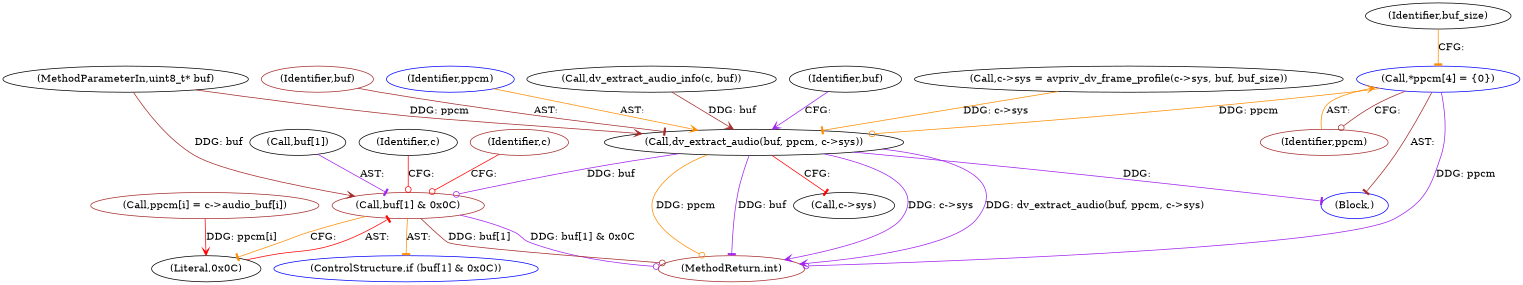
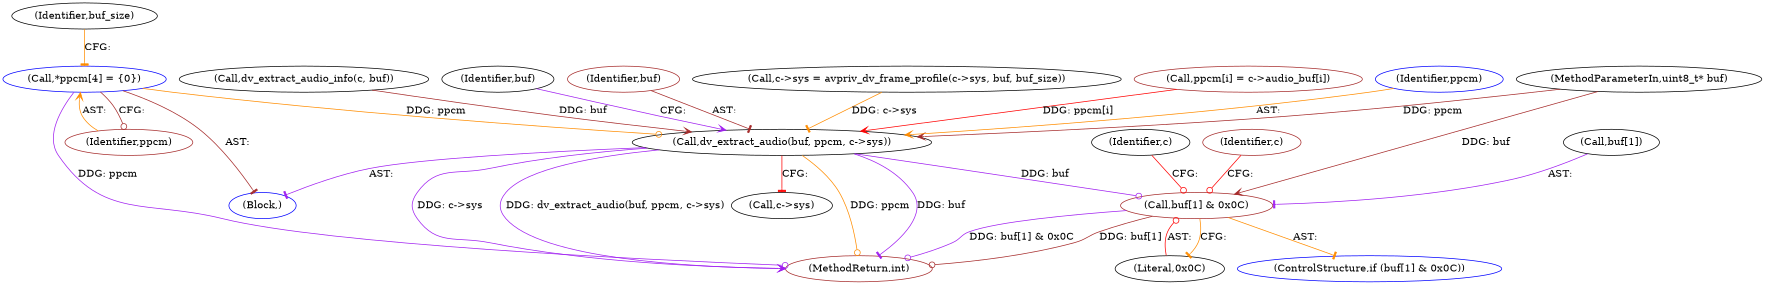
edge "(Call,dv_extract_audio(buf, ppcm, c->sys))" -> "(Block,)": label "DDG: " -> "AST: "
edge "(Call,ppcm[i] = c->audio_buf[i])" -> "(Literal,0x0C)": now "(Call,ppcm[i] = c->audio_buf[i])" -> "(Call,dv_extract_audio(buf, ppcm, c->sys))"
edge "(Literal,0x0C)" -> "(Call,buf[1] & 0x0C)": arrowhead tee -> odot
